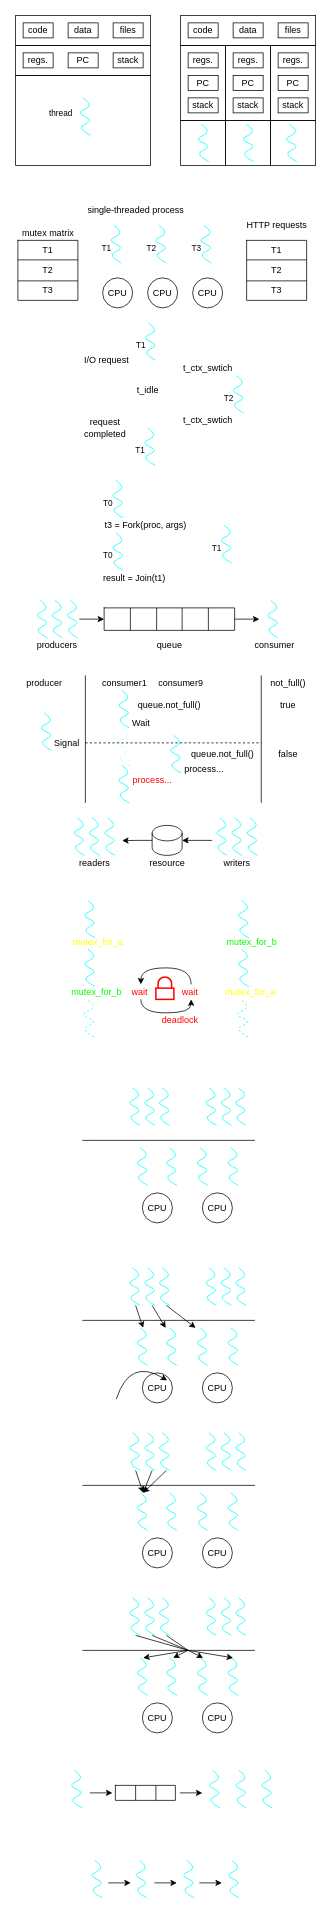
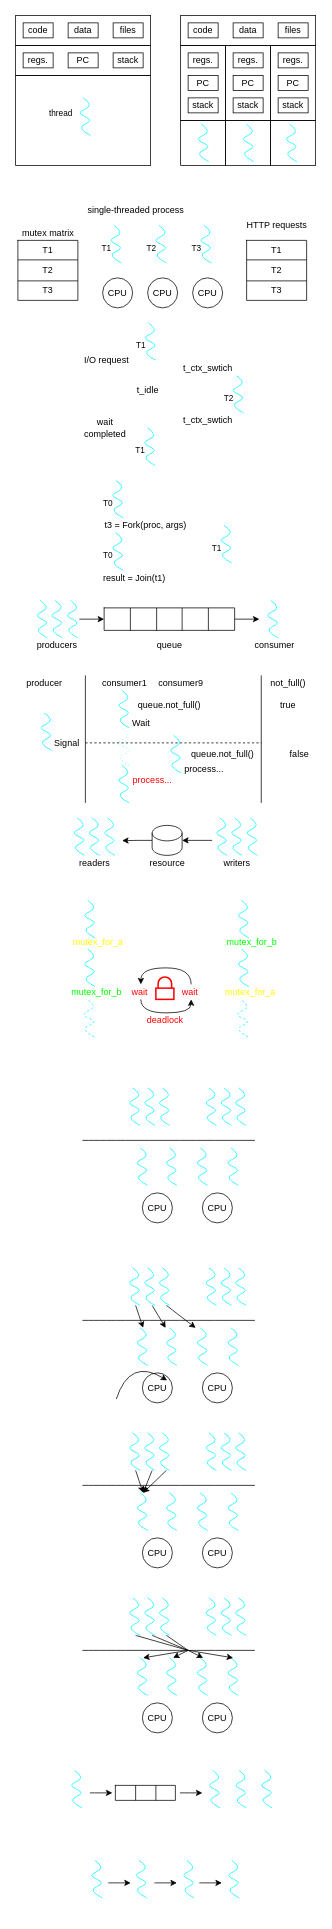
node "request completed": label "request completed" -> "wait completed"
node "false": moved (288, 754) -> (299, 754)
node "deadlock": moved (180, 1020) -> (165, 1020)
